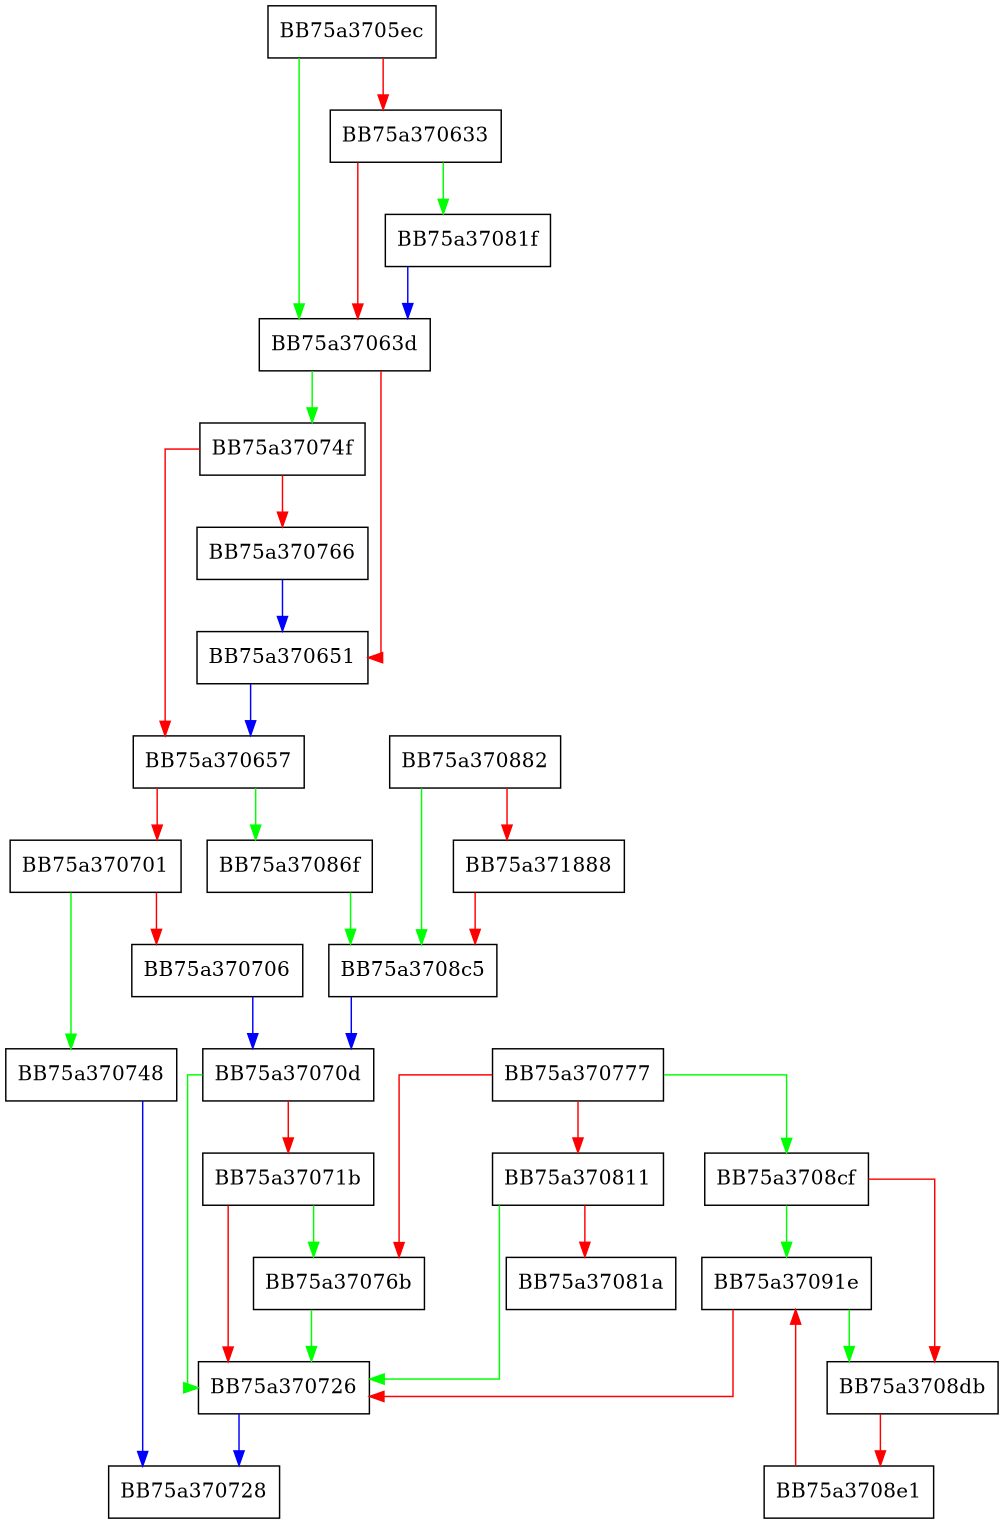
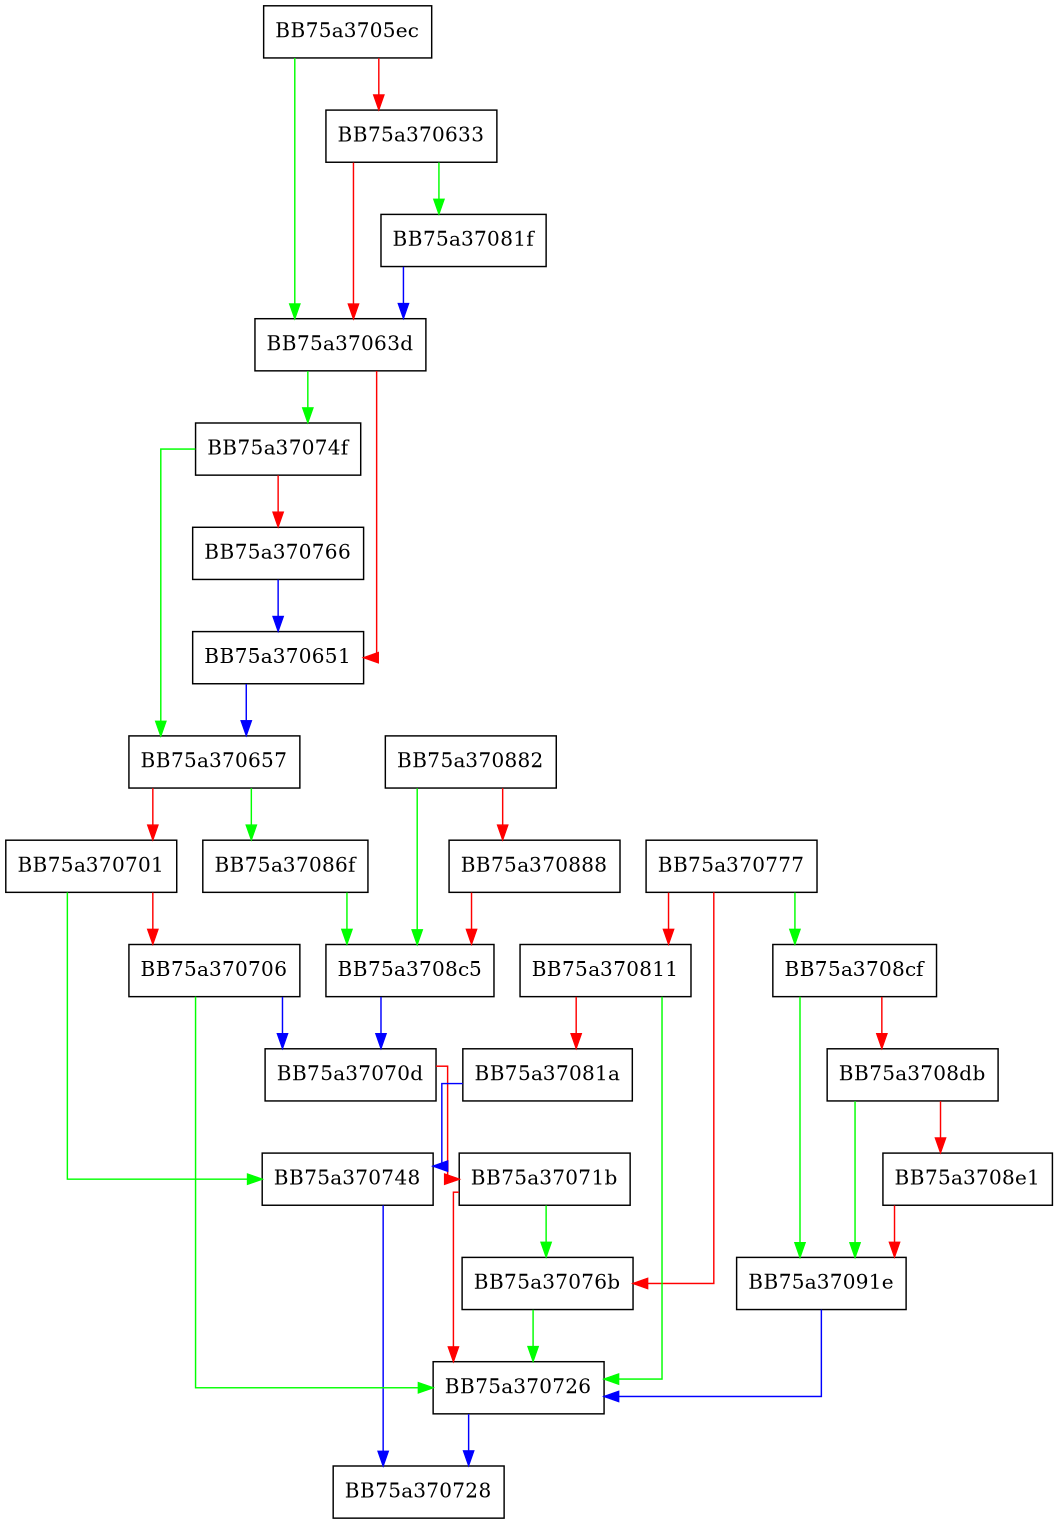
edge "BB75a37074f" -> "BB75a370657": color red -> green
node "BB75a371888": label "BB75a371888" -> "BB75a370888"
edge "BB75a37081a" -> "BB75a370748": added
edge "BB75a37070d" -> "BB75a370726": now "BB75a370706" -> "BB75a370726"
edge "BB75a37091e" -> "BB75a3708db": reversed
edge "BB75a37091e" -> "BB75a370726": color red -> blue
